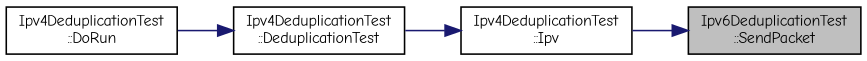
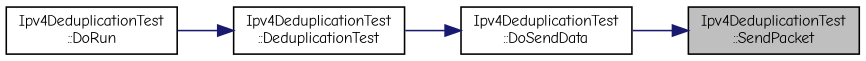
node "Ipv4DeduplicationTest ::Ipv": label "Ipv4DeduplicationTest ::Ipv" -> "Ipv4DeduplicationTest ::DoSendData"
node "Ipv6DeduplicationTest ::SendPacket": label "Ipv6DeduplicationTest ::SendPacket" -> "Ipv4DeduplicationTest ::SendPacket"
